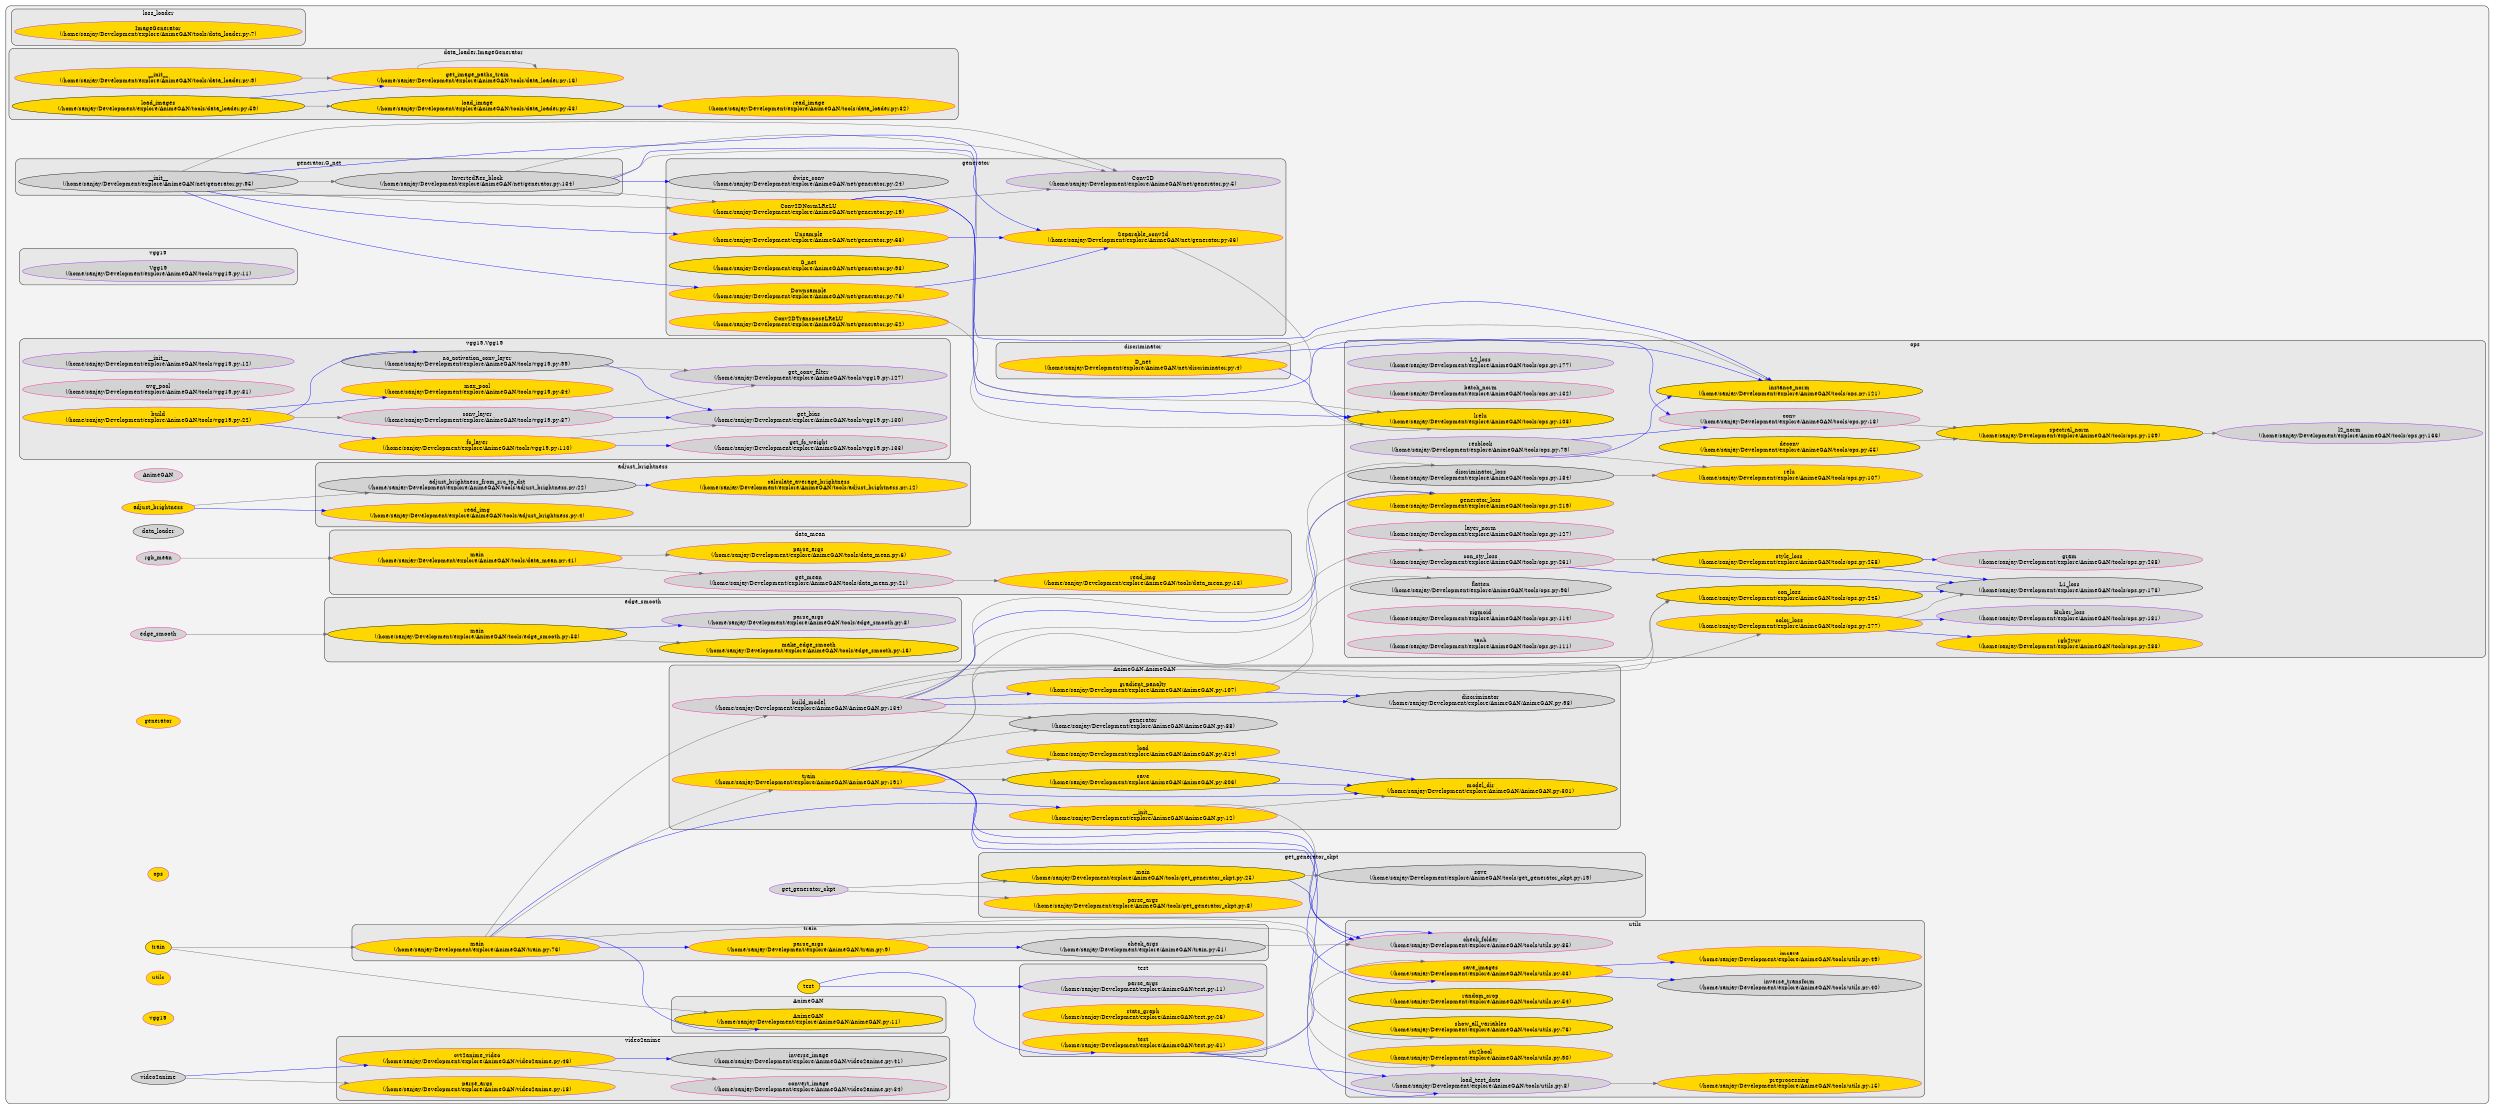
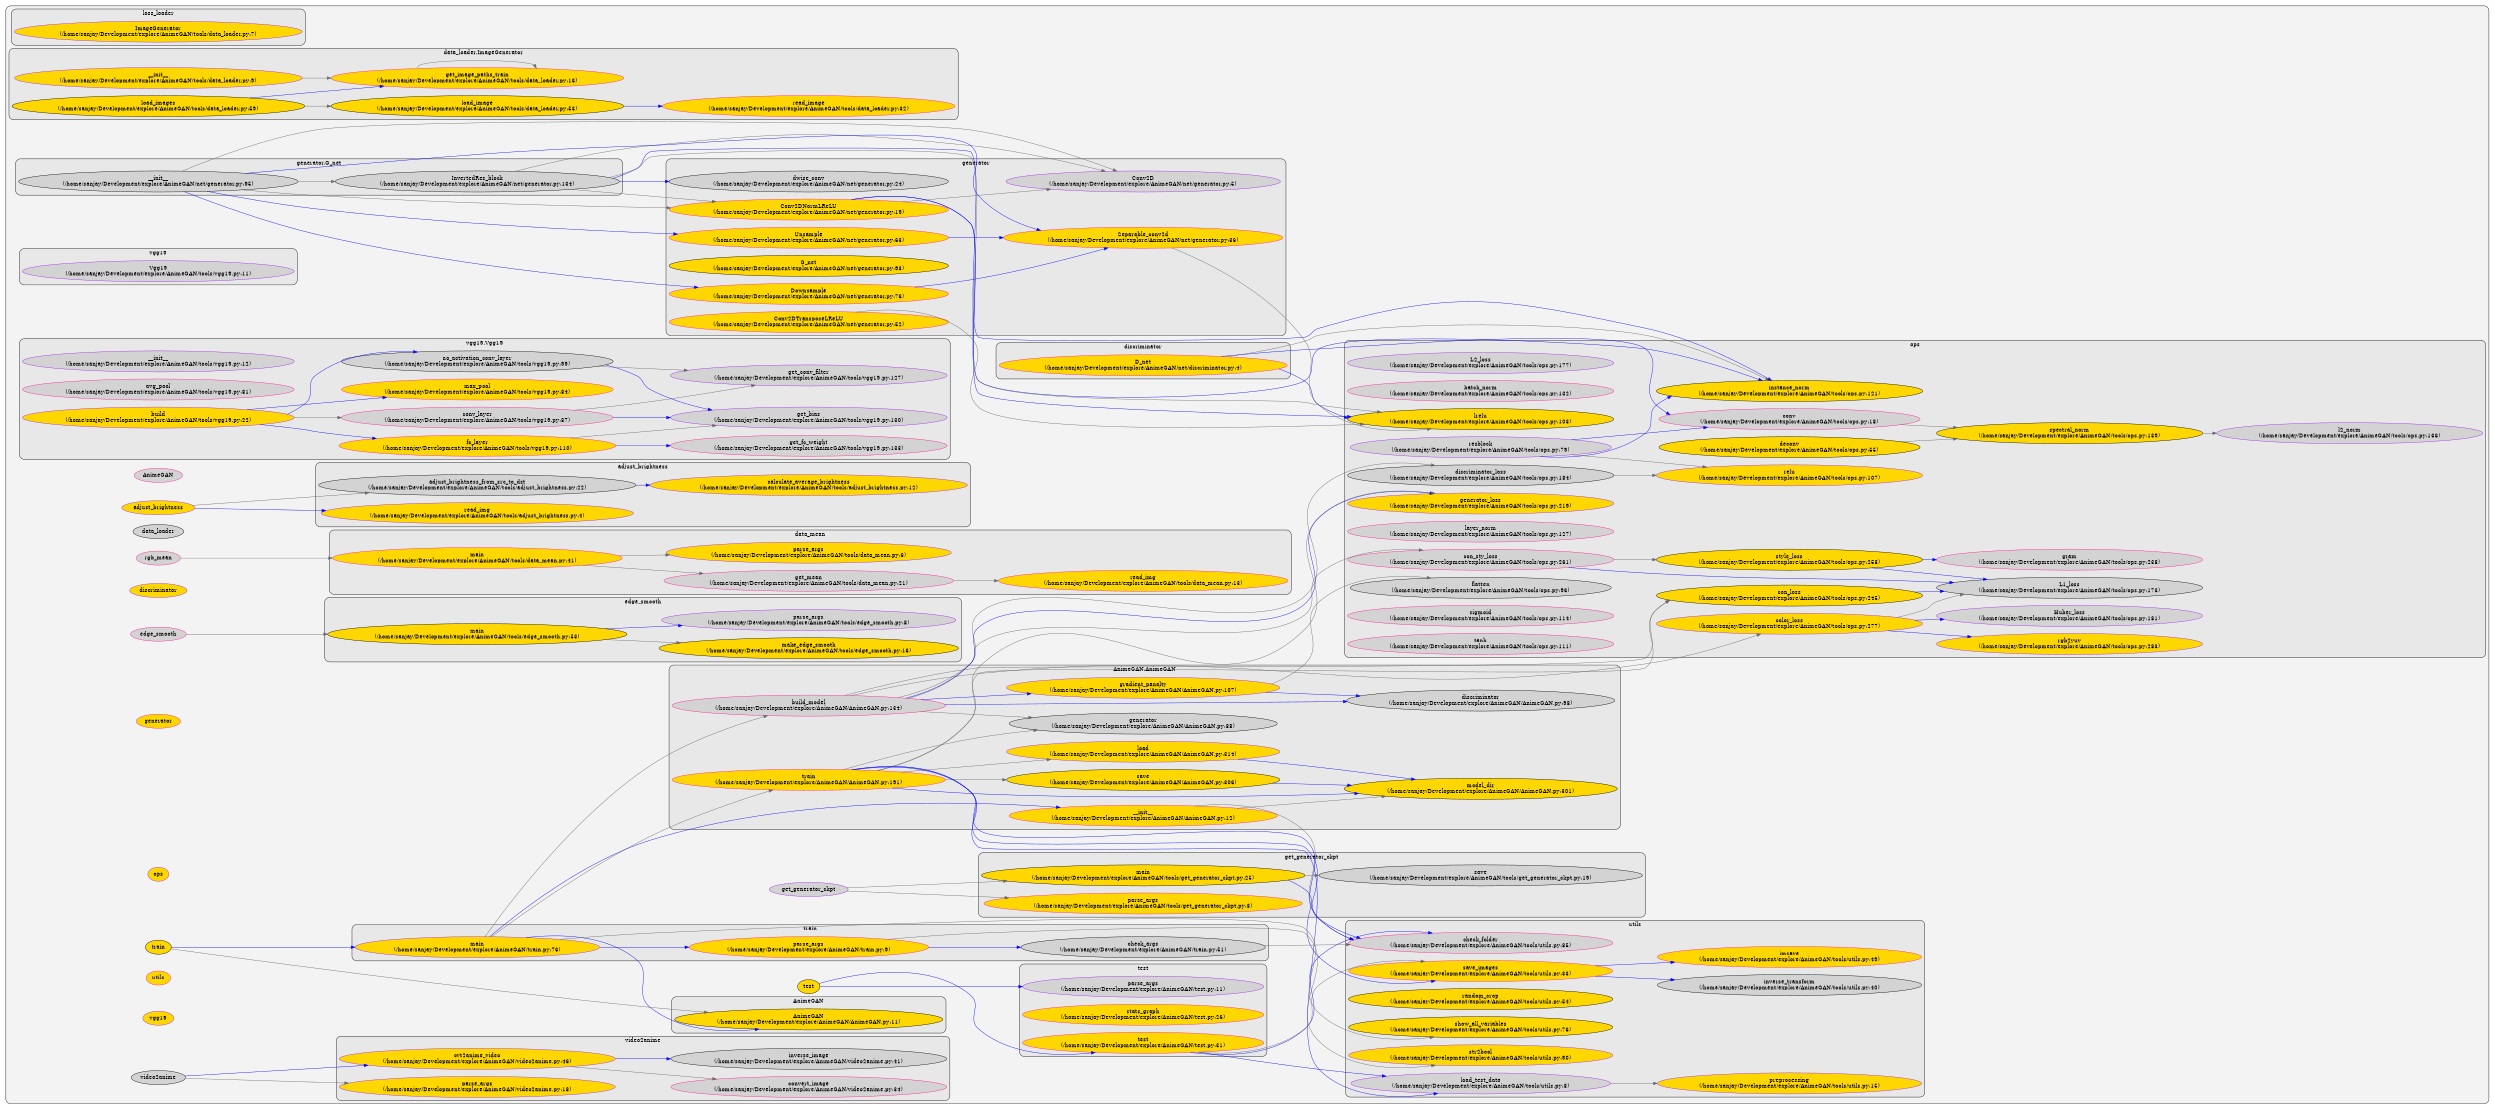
node "discriminator": added
edge "train" -> "main (/home/sanjay/Development/explore/AnimeGAN/train.py:76)": color gray40 -> blue
